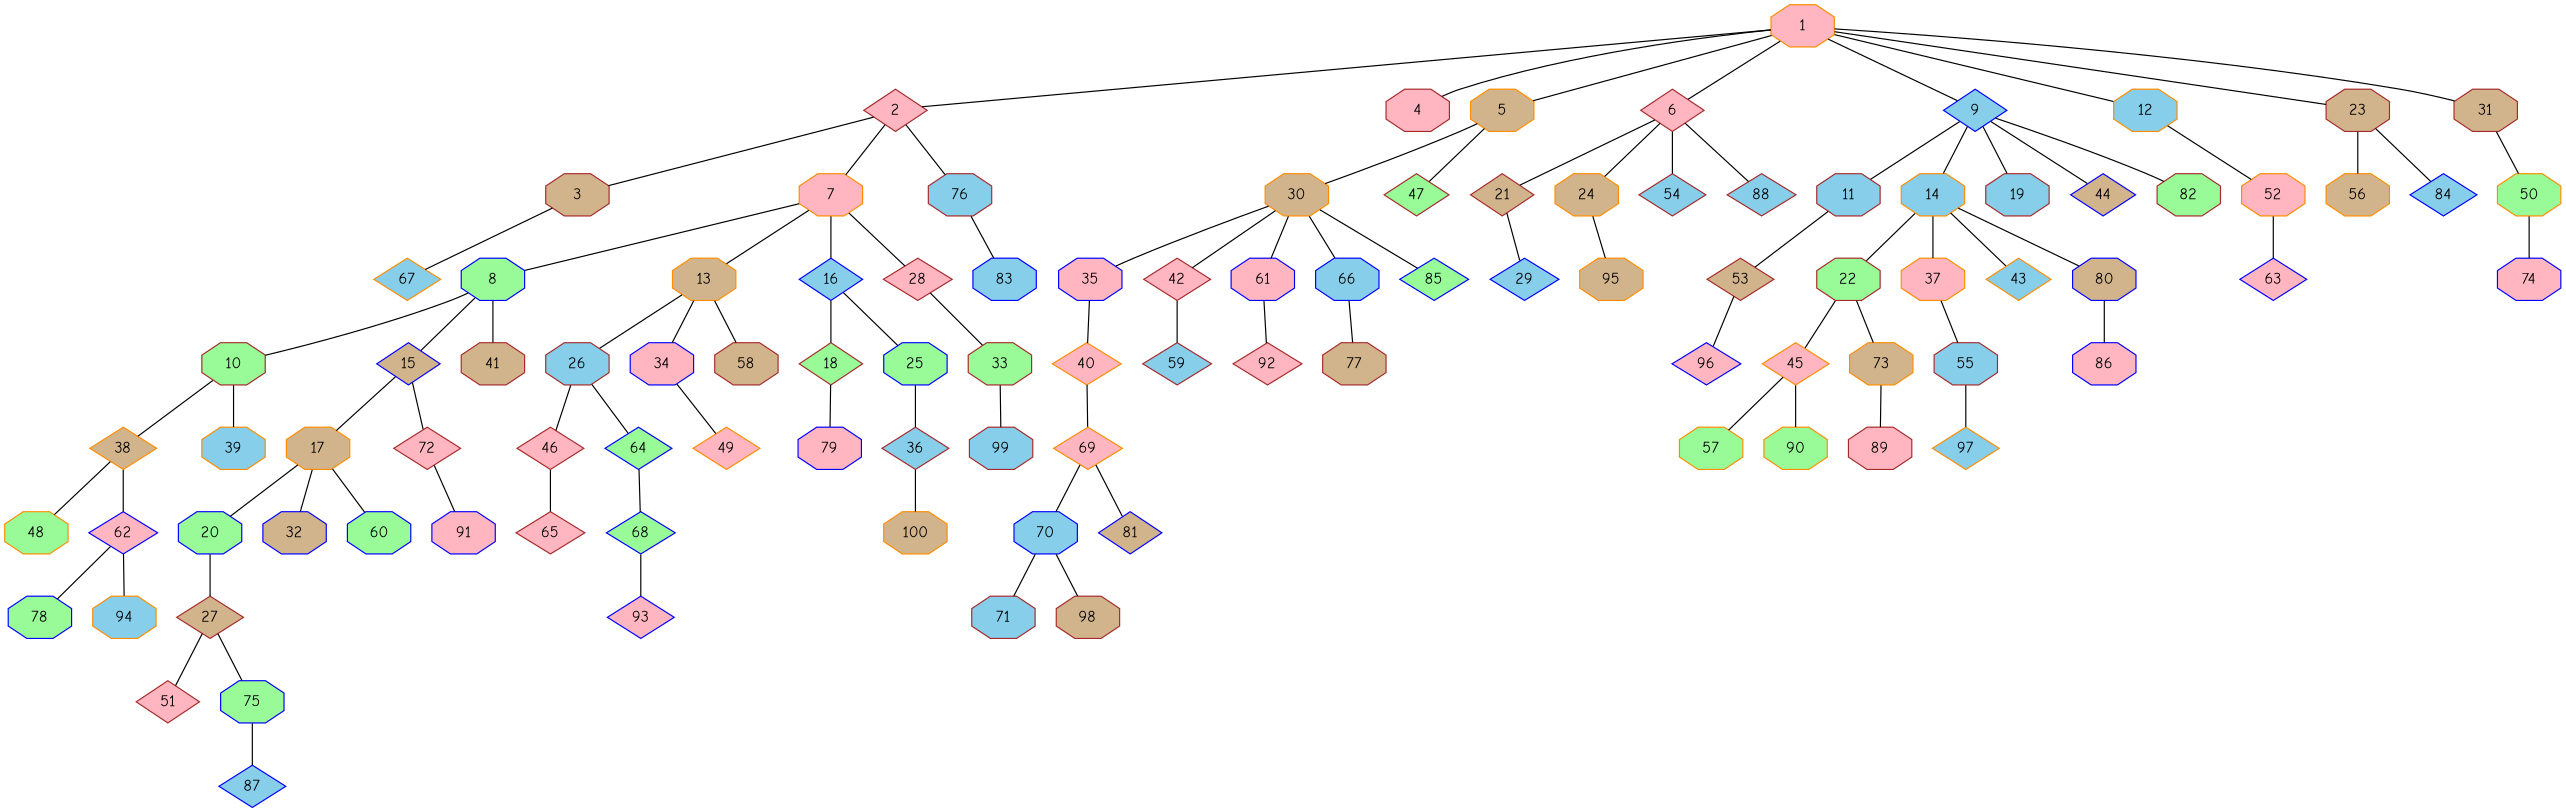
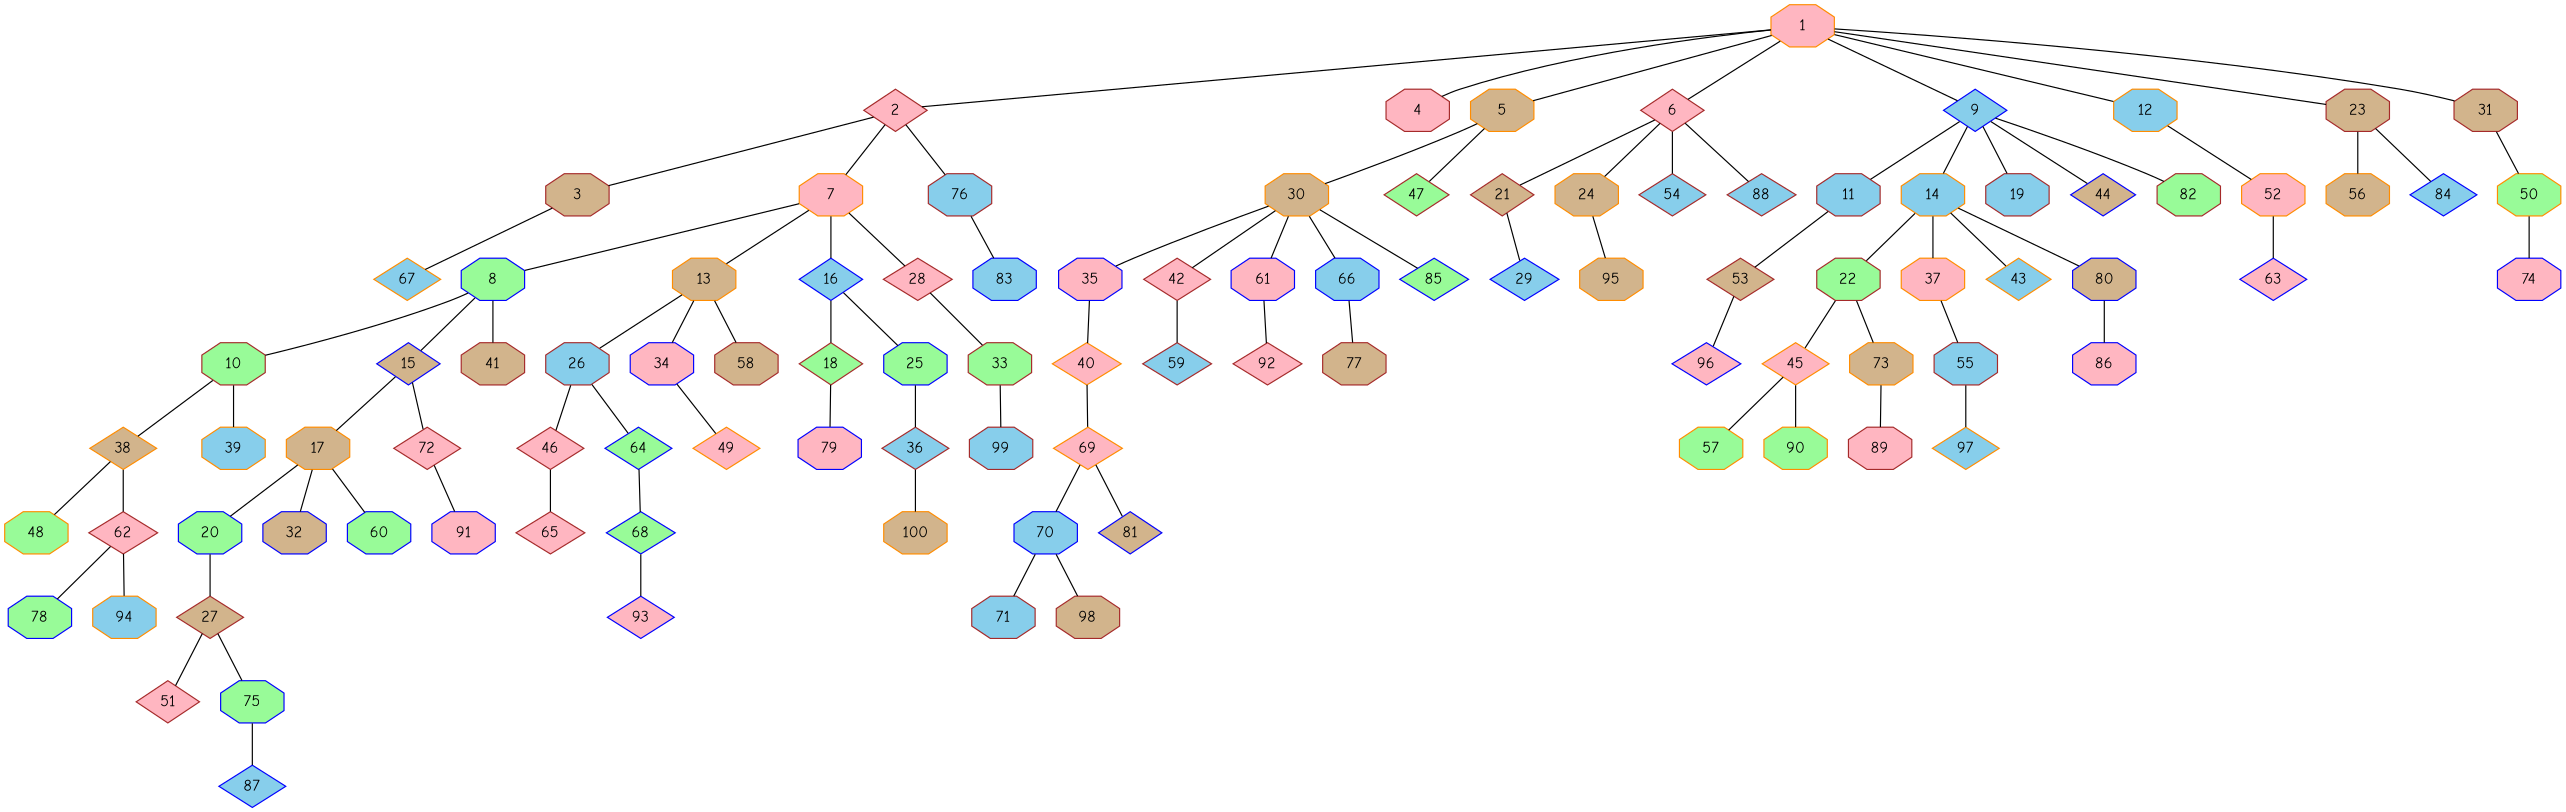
node "62": color blue -> brown
